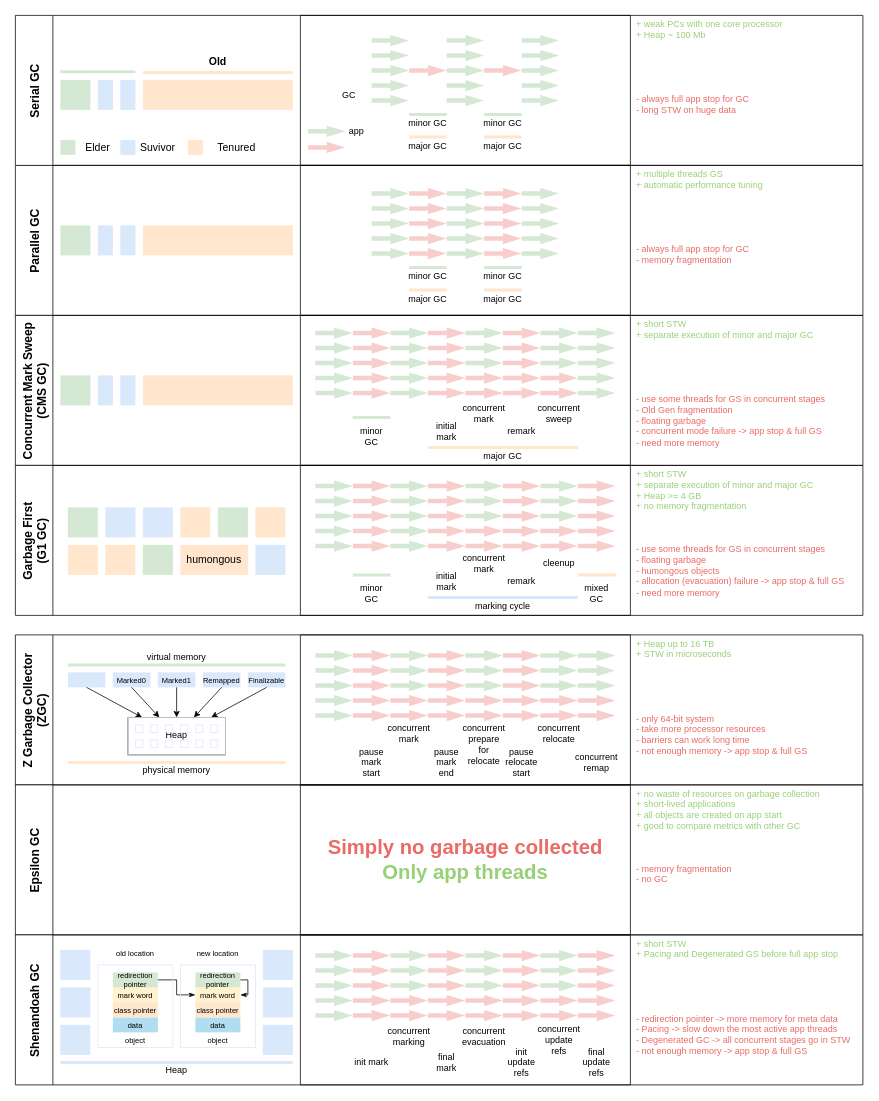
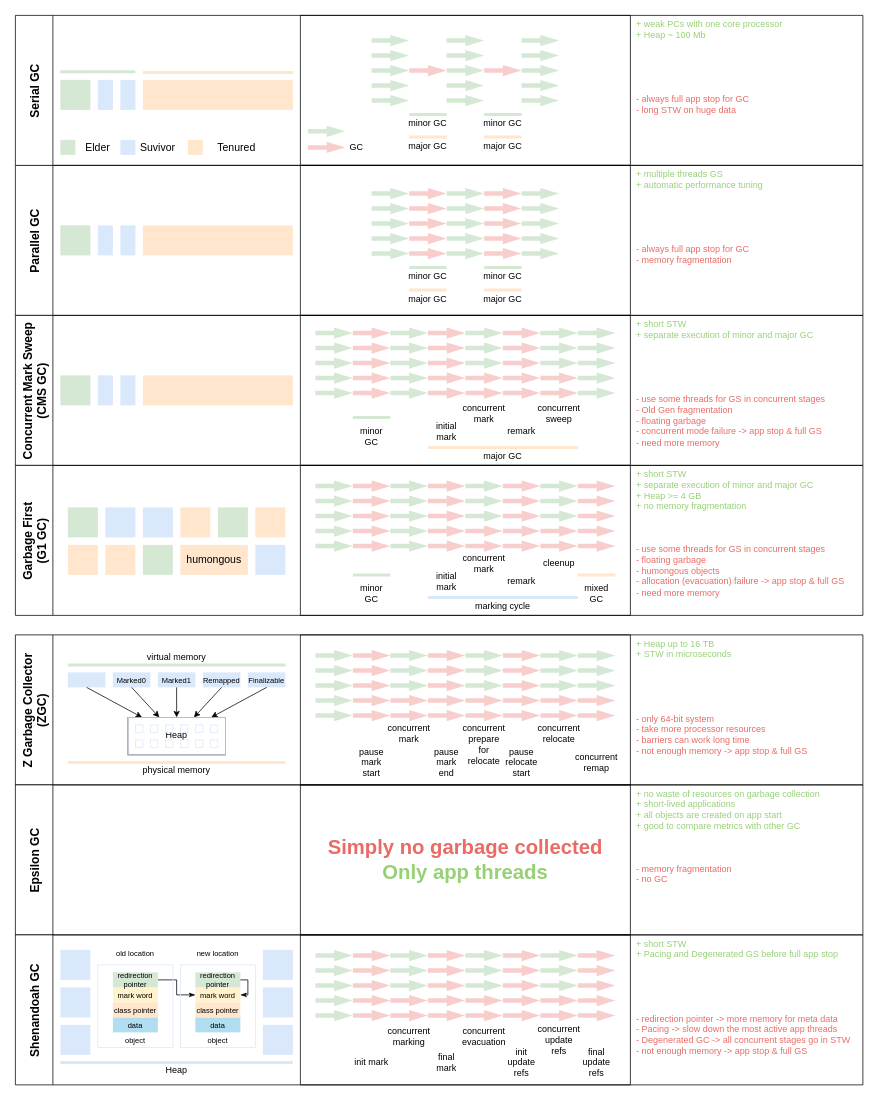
node "Old": removed
node "GC": moved (349, 95) -> (357, 147)
node "app": removed
